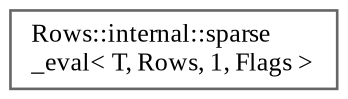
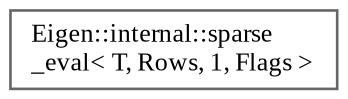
node "Rows::internal::sparse _eval< T, Rows, 1, Flags >": label "Rows::internal::sparse _eval< T, Rows, 1, Flags >" -> "Eigen::internal::sparse _eval< T, Rows, 1, Flags >"
